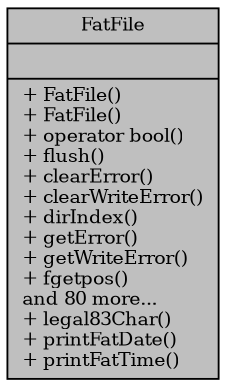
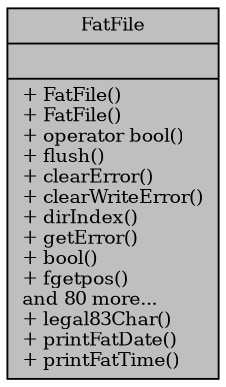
node "FatFile": text "+ getWriteError()" -> "+ bool()"
